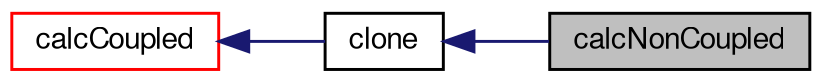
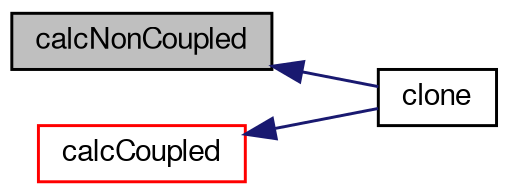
edge "calcNonCoupled" -> "clone": reversed
